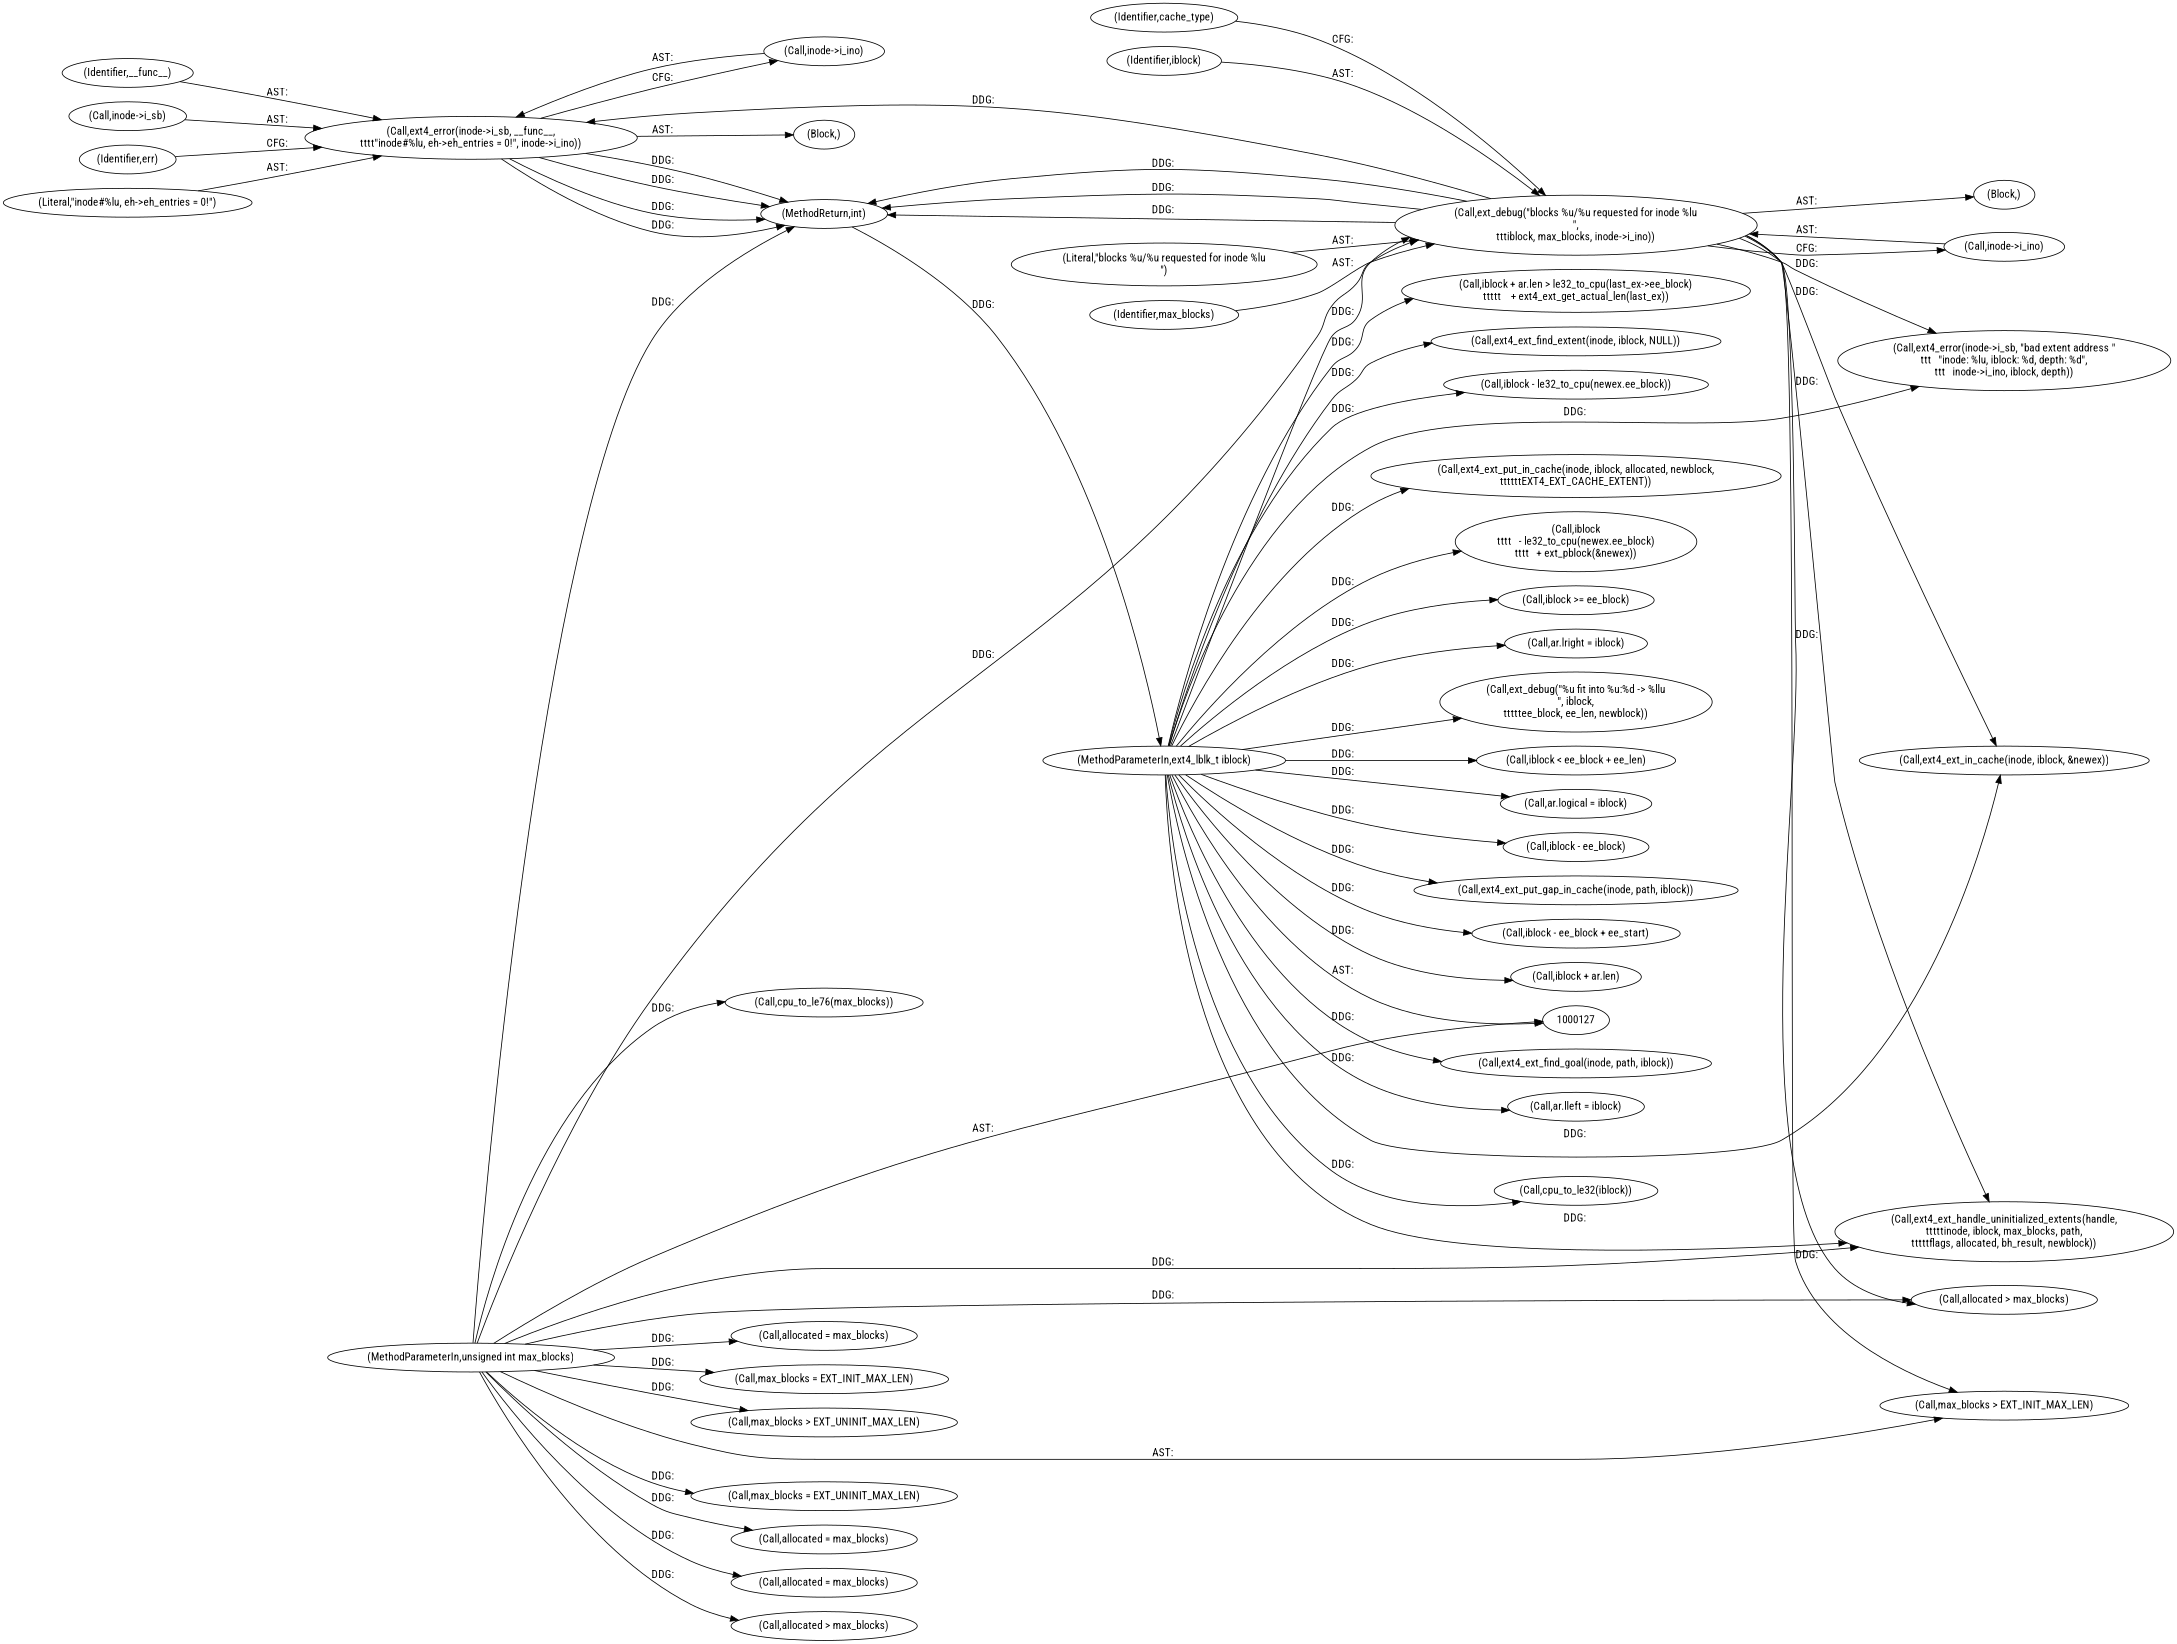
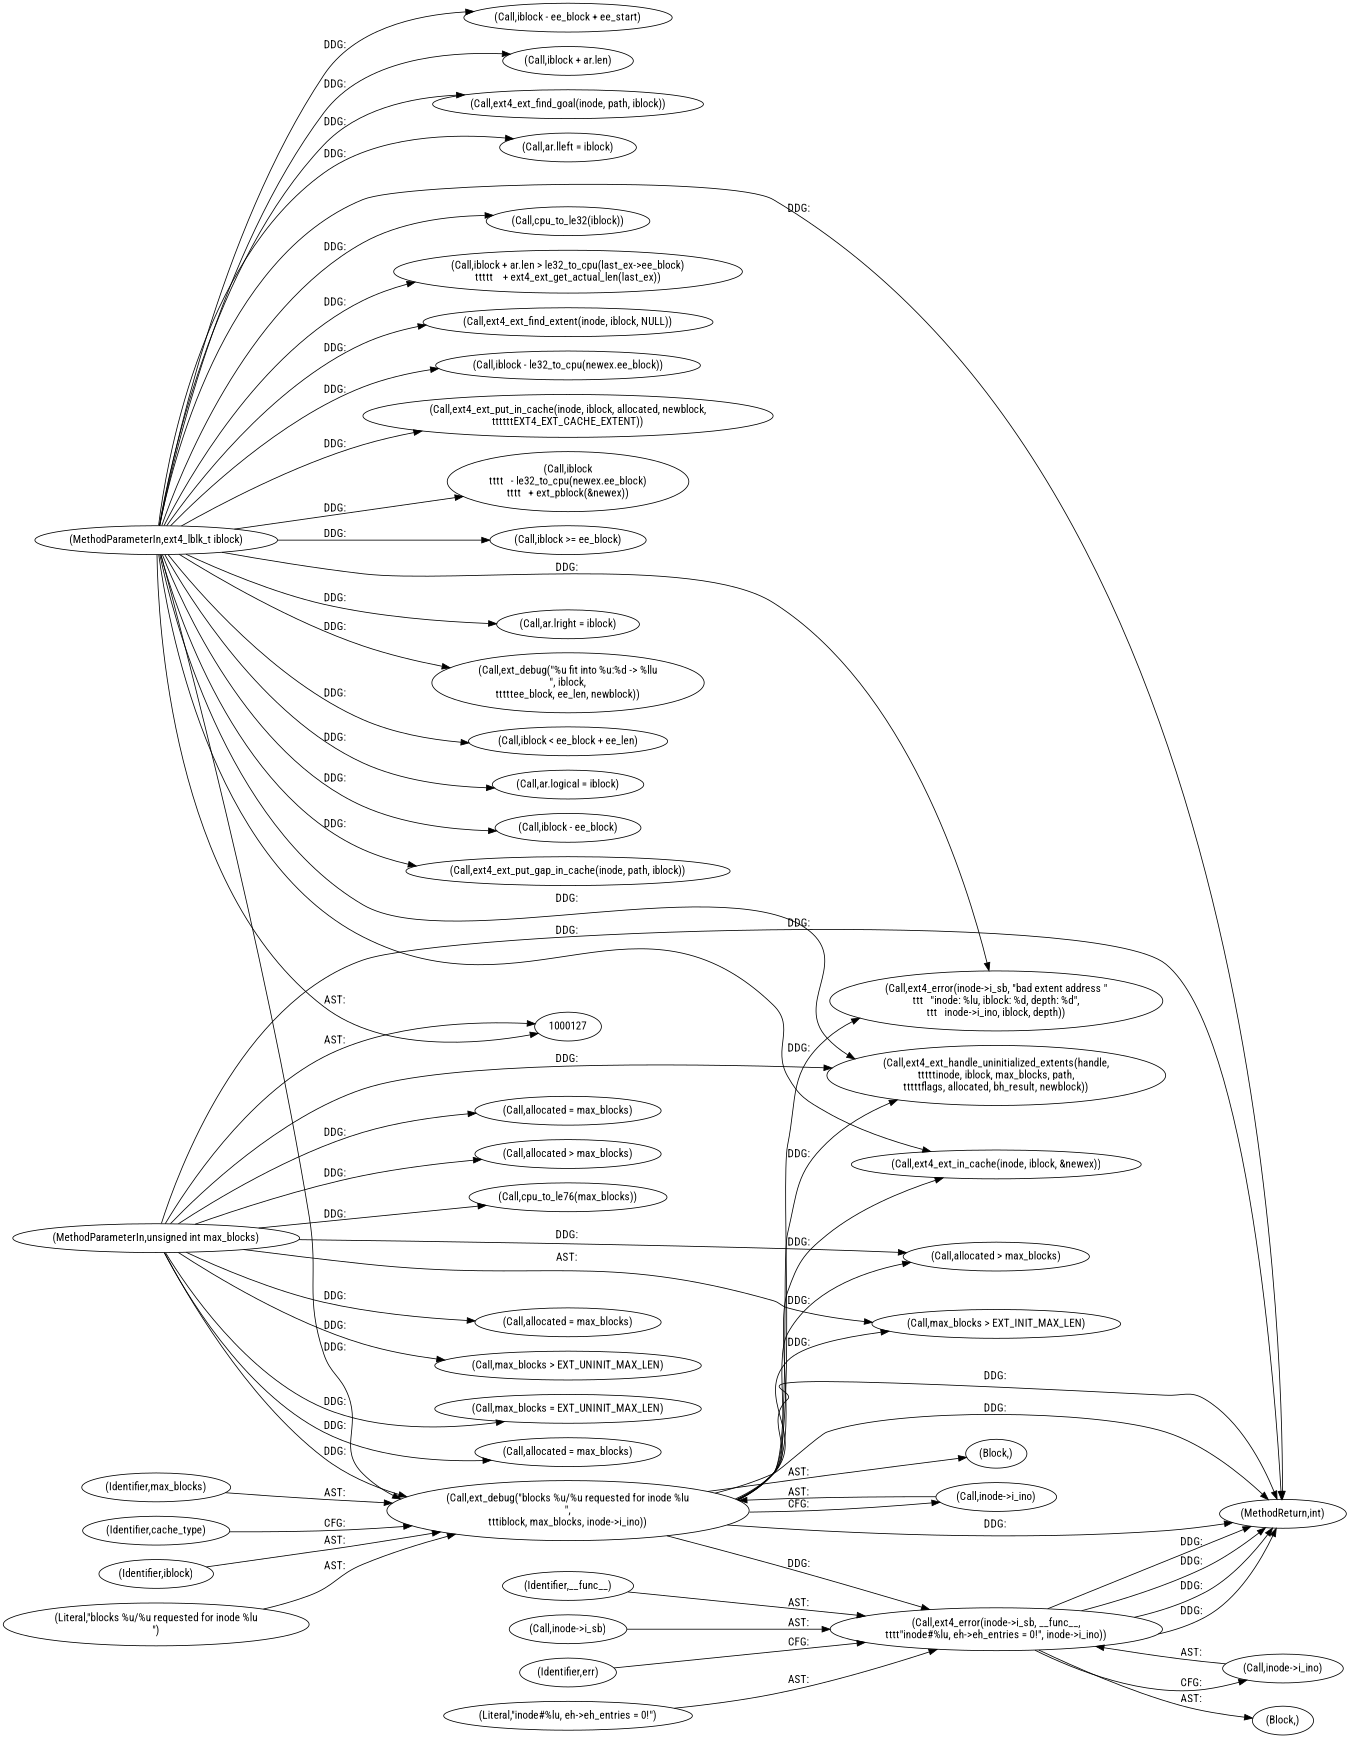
edge "(MethodReturn,int)" -> "(MethodParameterIn,ext4_lblk_t iblock)": reversed
node "(Call,max_blocks = EXT_INIT_MAX_LEN)": removed
